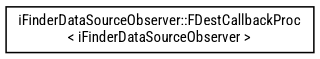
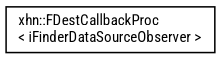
node "iFinderDataSourceObserver::FDestCallbackProc < iFinderDataSourceObserver >": label "iFinderDataSourceObserver::FDestCallbackProc < iFinderDataSourceObserver >" -> "xhn::FDestCallbackProc < iFinderDataSourceObserver >"
